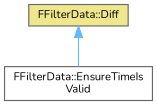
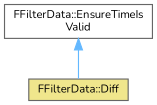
edge "FFilterData::EnsureTimeIs Valid" -> "FFilterData::Diff": reversed
